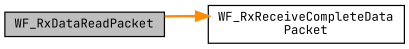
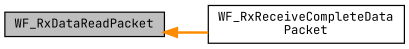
edge "WF_RxDataReadPacket" -> "WF_RxReceiveCompleteData Packet": reversed
